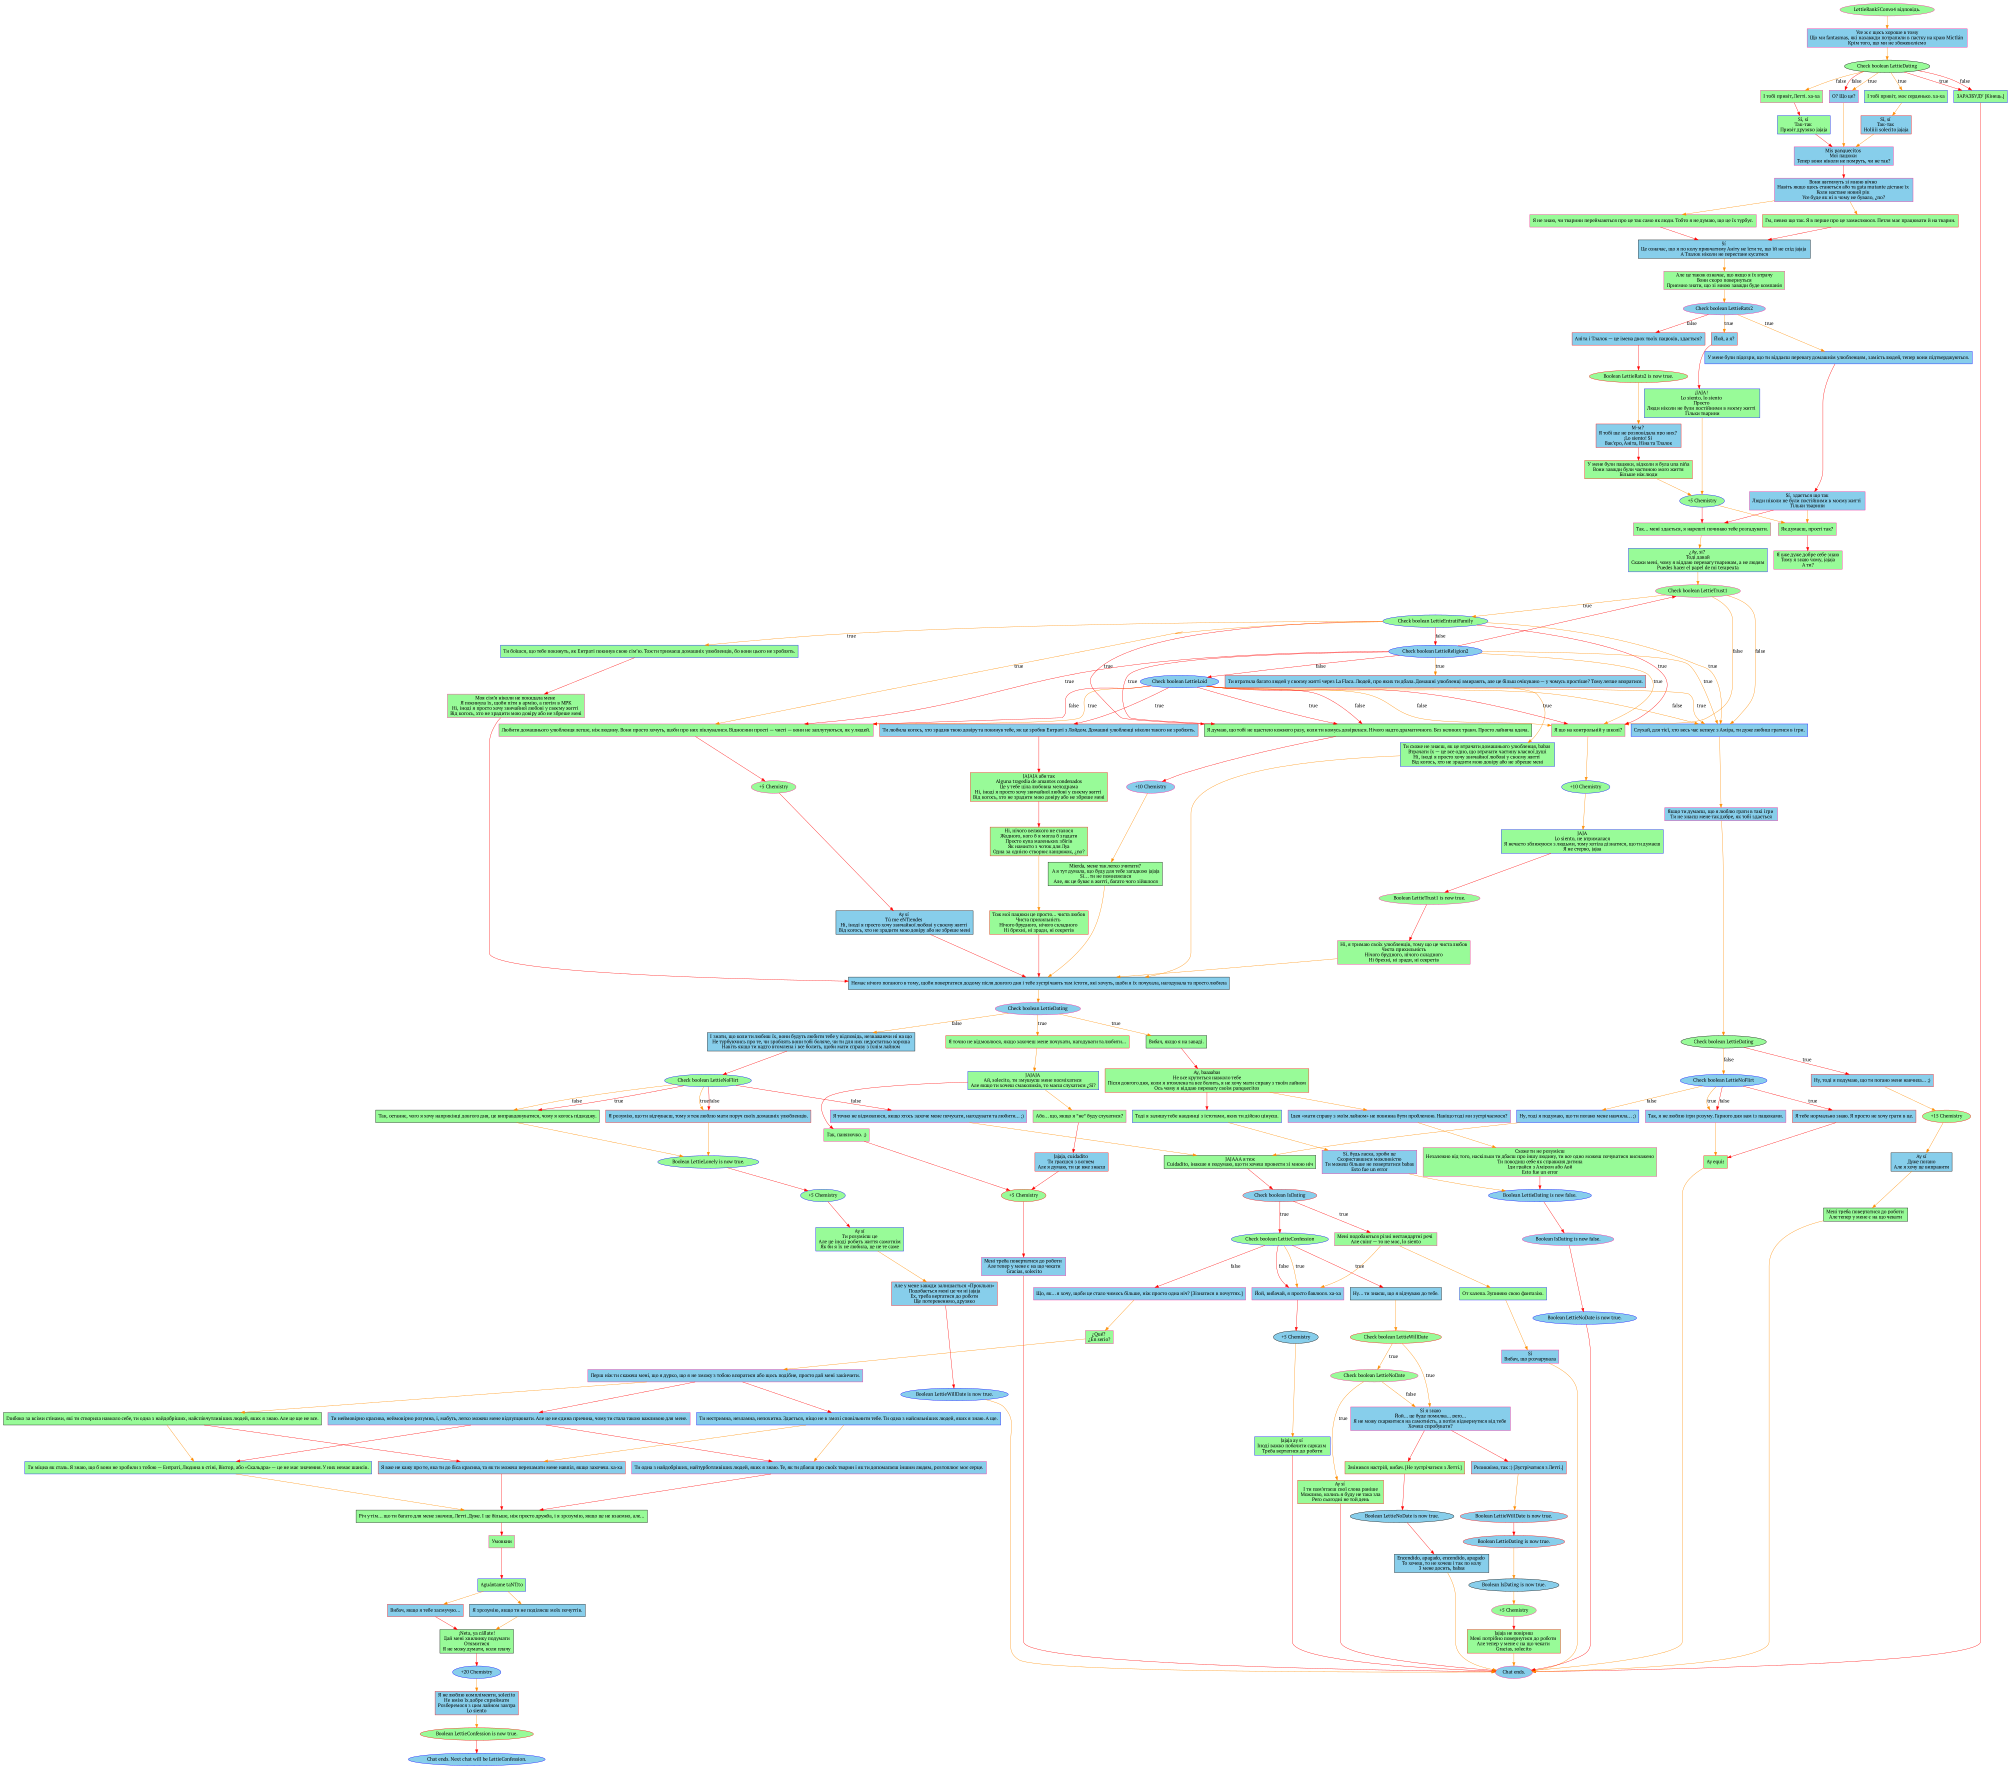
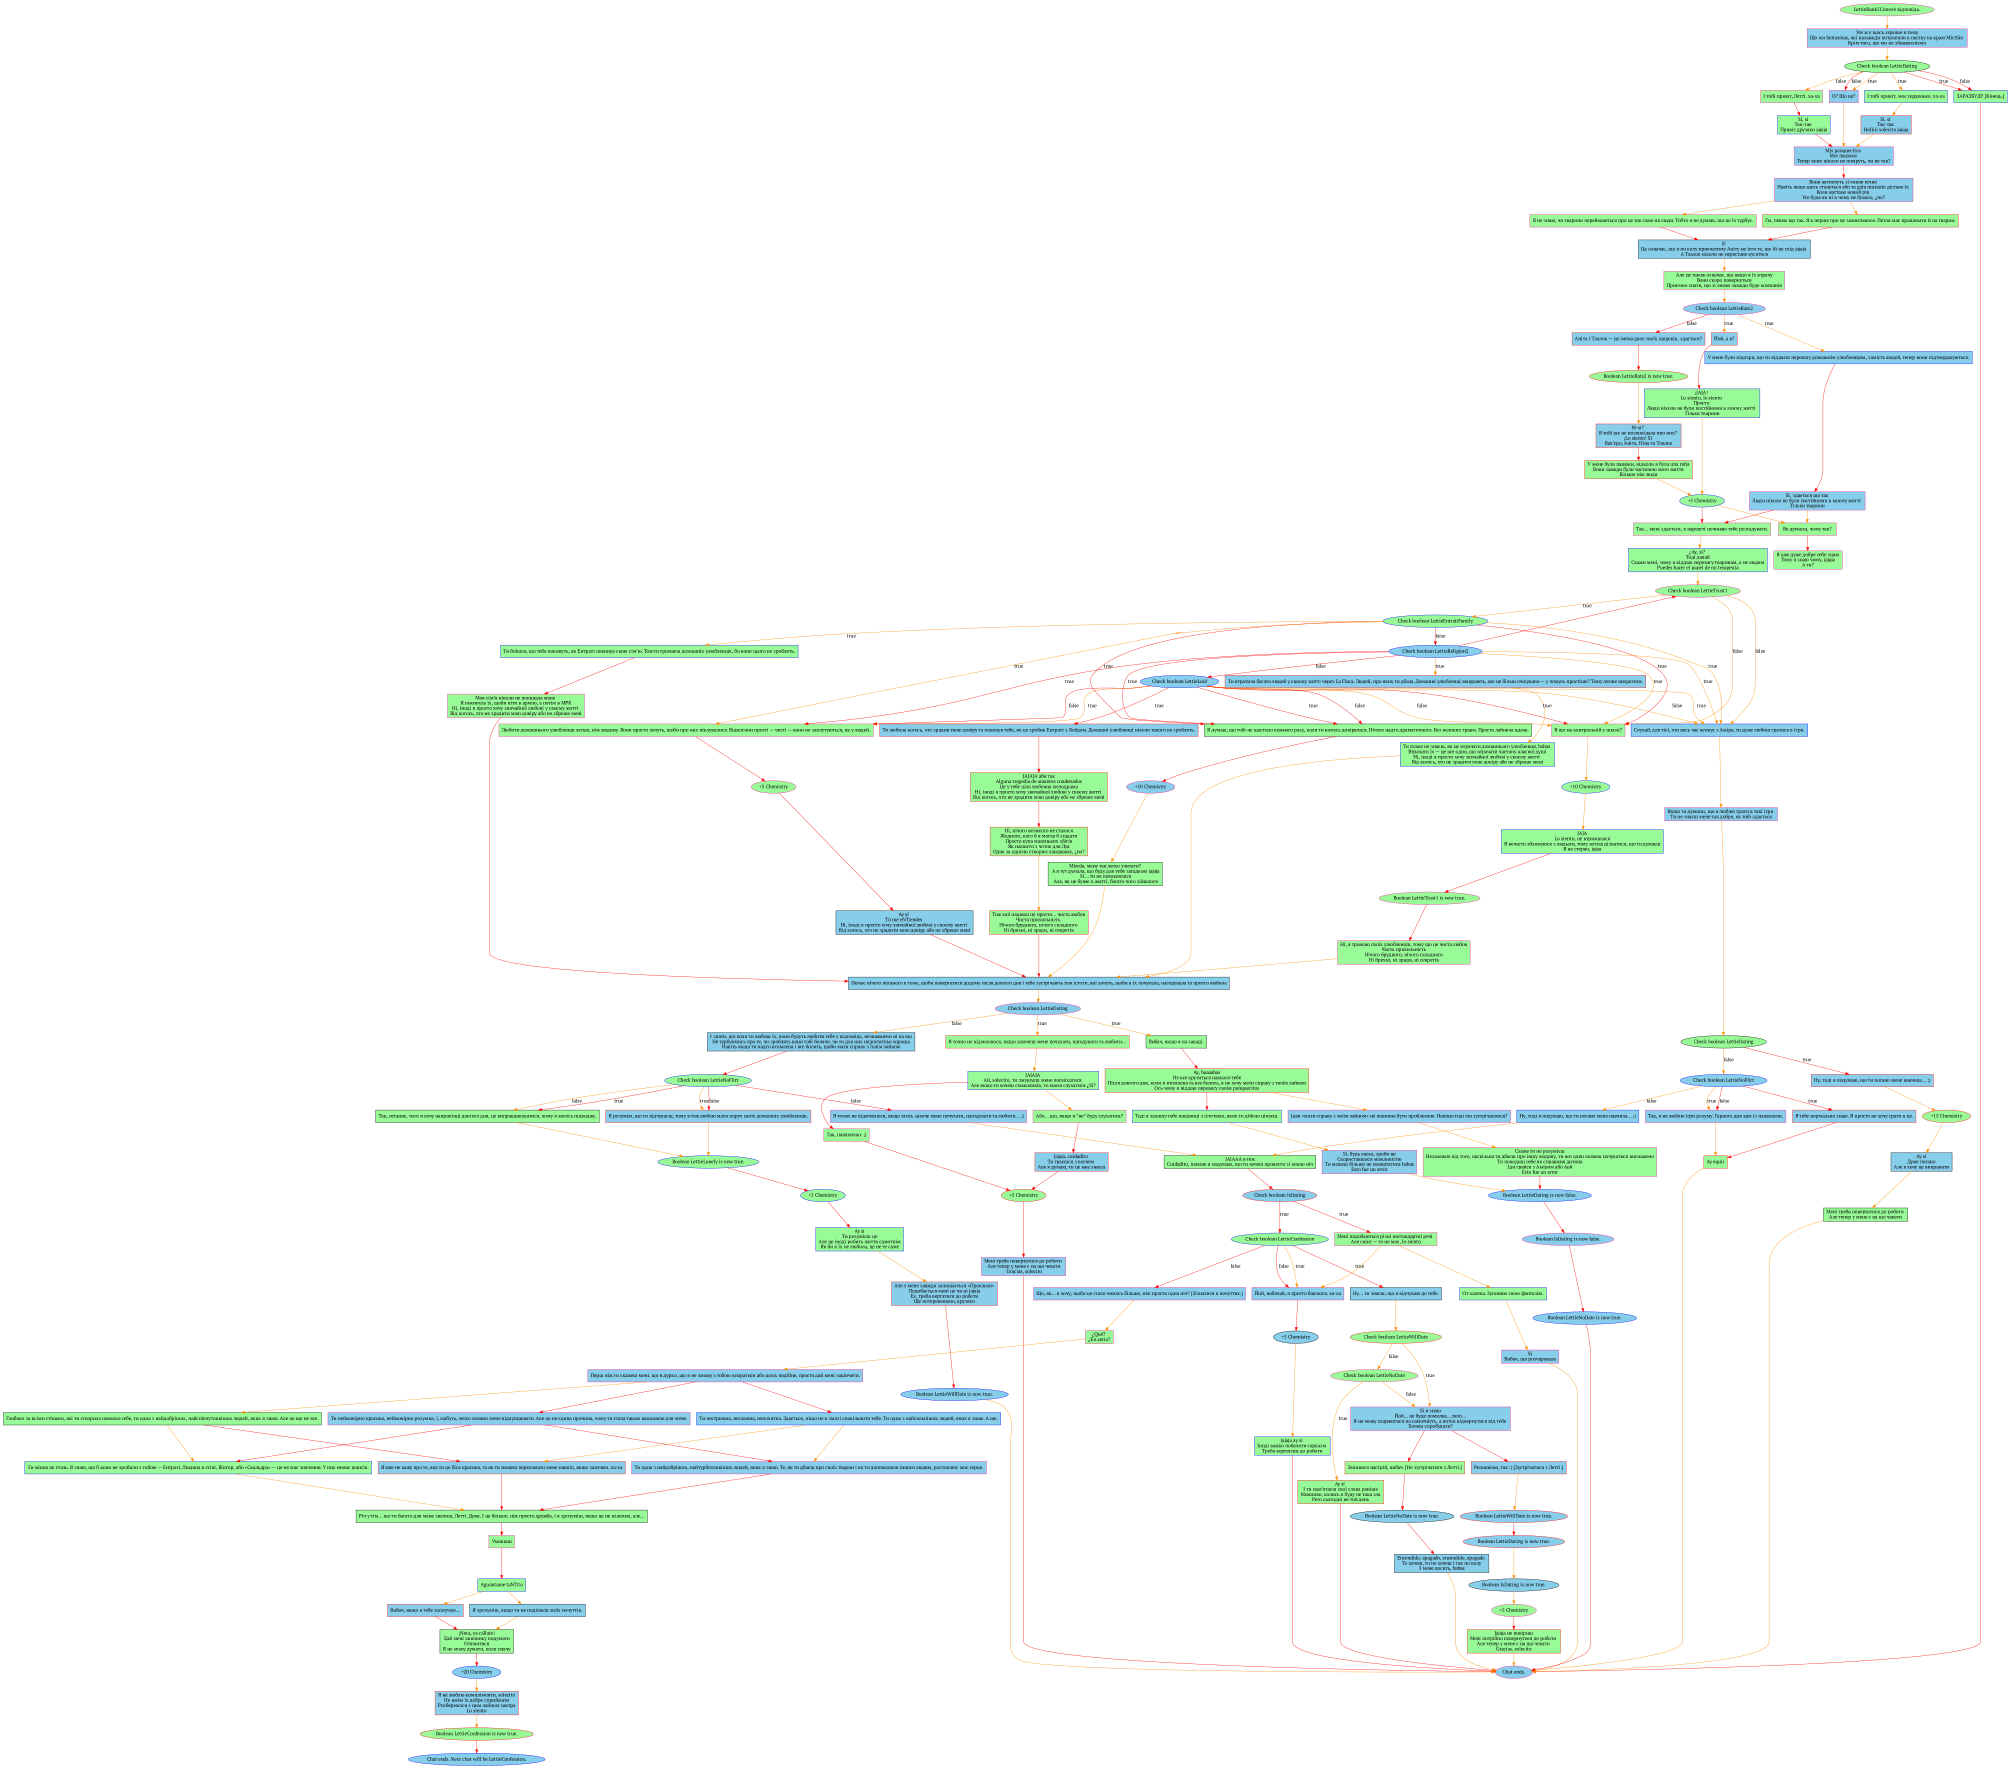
node "Як думаєш, прості так?": label "Як думаєш, прості так?" -> "Як думаєш, чому так?"
edge "Check boolean LettieWillDate" -> "Check boolean LettieNoDate": label "true" -> "false"
